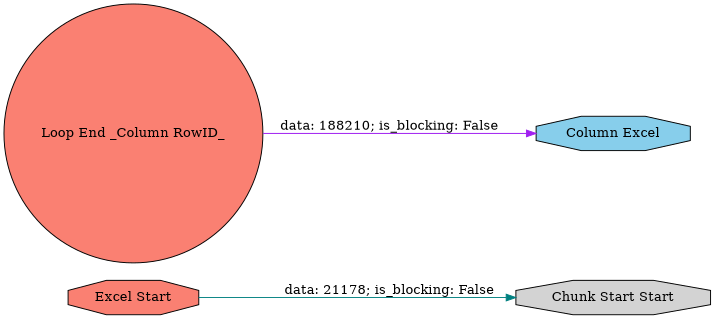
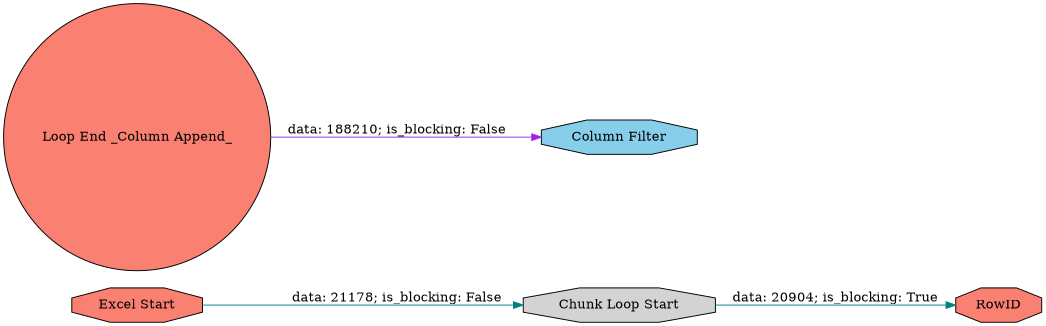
node "Loop End _Column RowID_": label "Loop End _Column RowID_" -> "Loop End _Column Append_"
node "Column Excel": label "Column Excel" -> "Column Filter"
node "Chunk Start Start": label "Chunk Start Start" -> "Chunk Loop Start"
node "RowID": added
